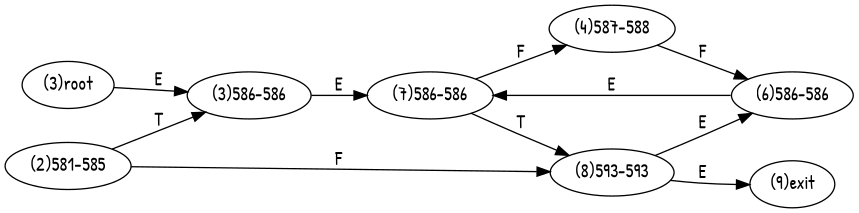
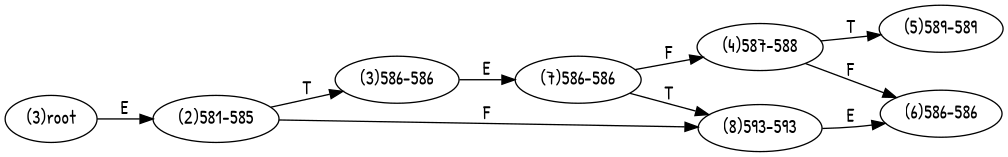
node "(5)589-589": added
edge "(3)root" -> "(3)586-586": now "(3)root" -> "(2)581-585"
edge "(6)586-586" -> "(7)586-586": removed, label "E"
node "(9)exit": removed
